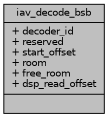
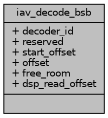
node "iav_decode_bsb": text "+ room" -> "+ offset"
